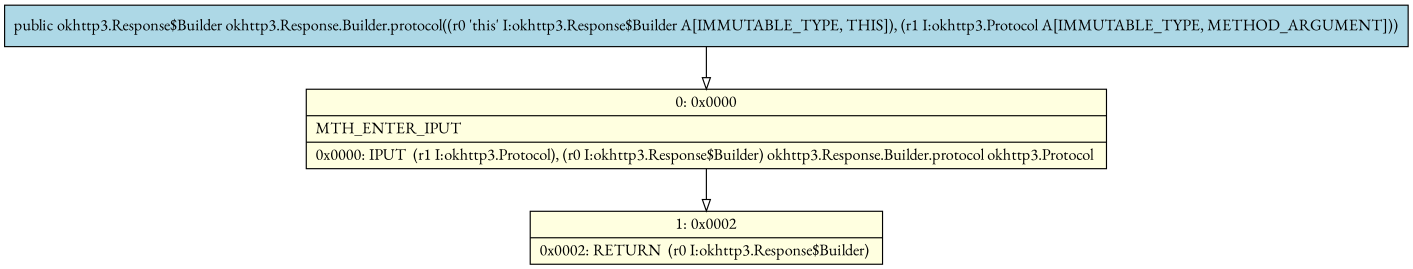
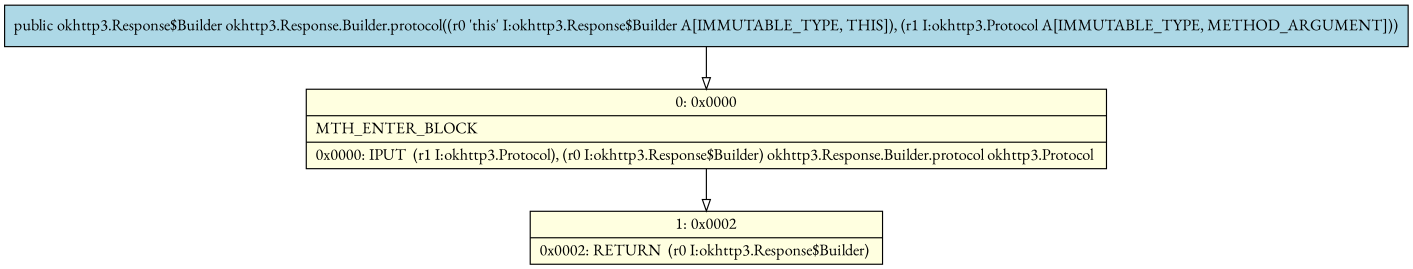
node "0: 0x0000": text "MTH_ENTER_IPUT" -> "MTH_ENTER_BLOCK"
